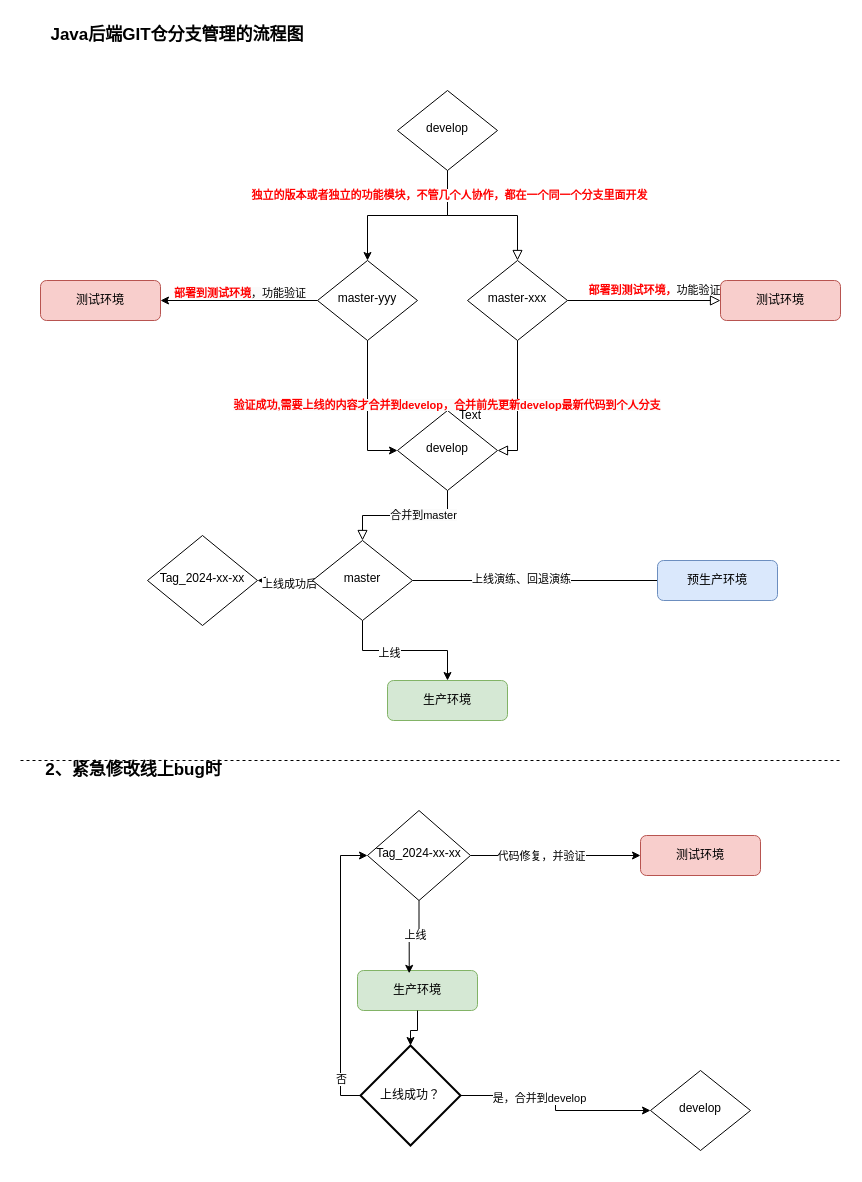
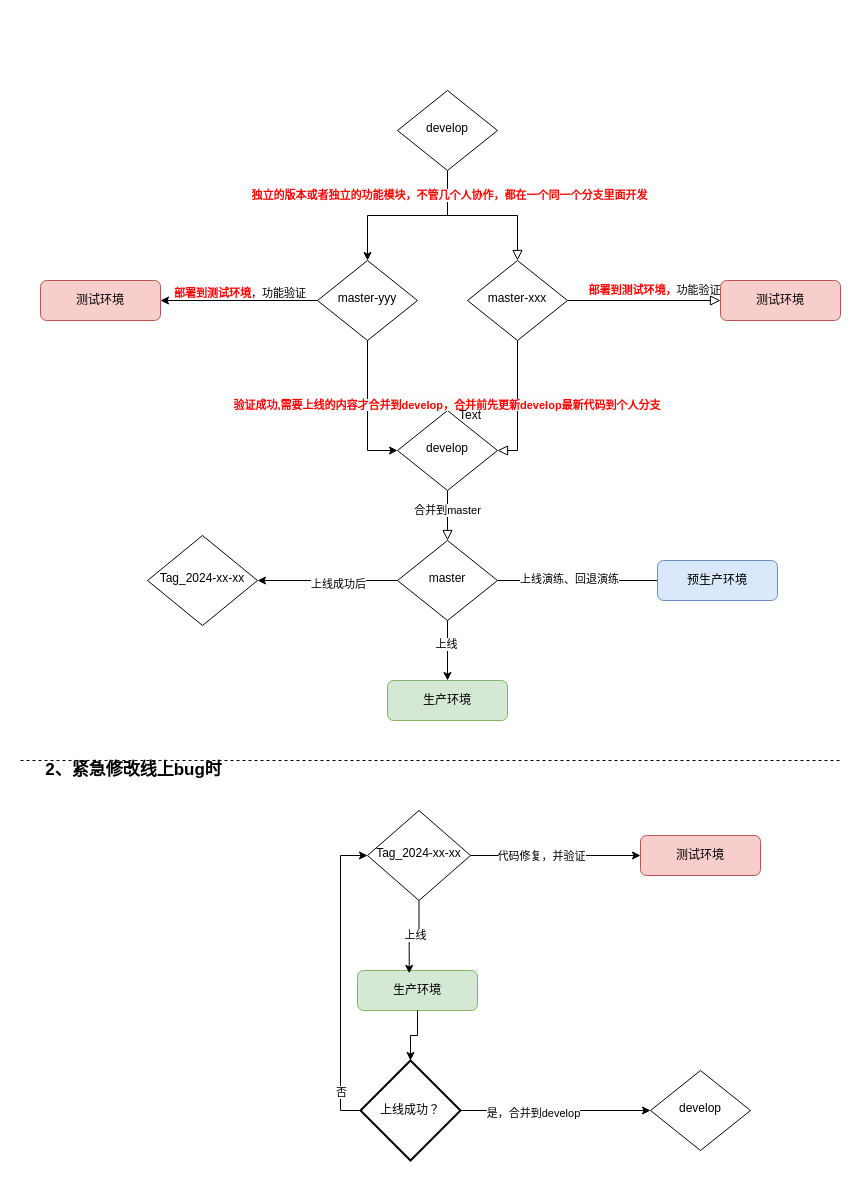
node "Java后端GIT仓分支管理的流程图": removed
node "master": moved (363, 581) -> (448, 581)
node "上线成功？": moved (411, 1096) -> (411, 1111)
